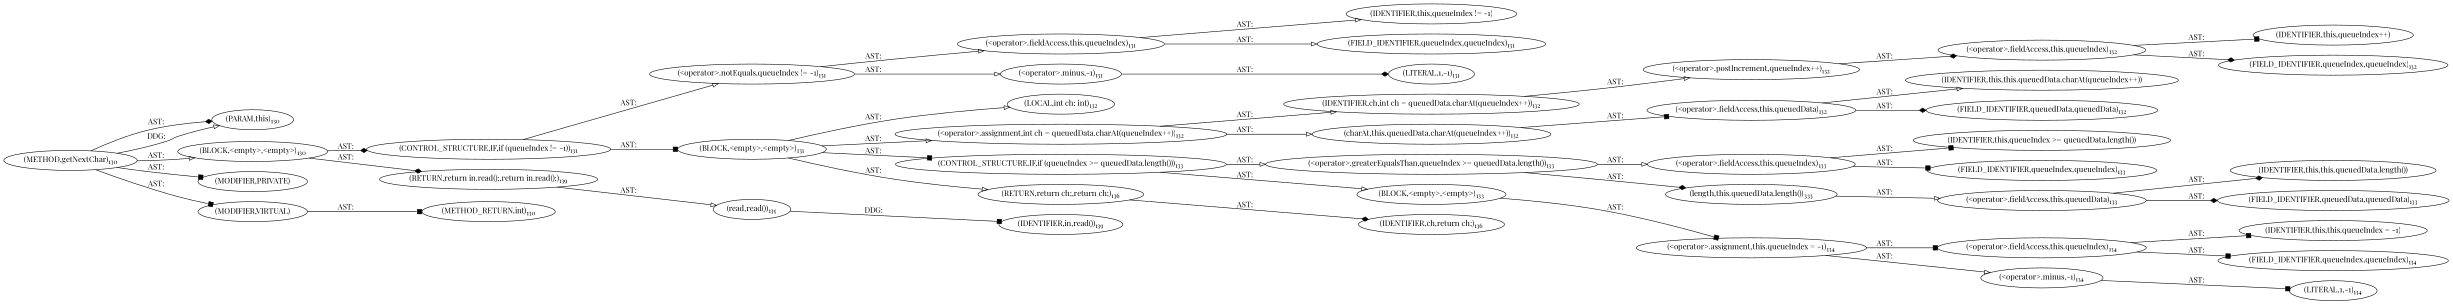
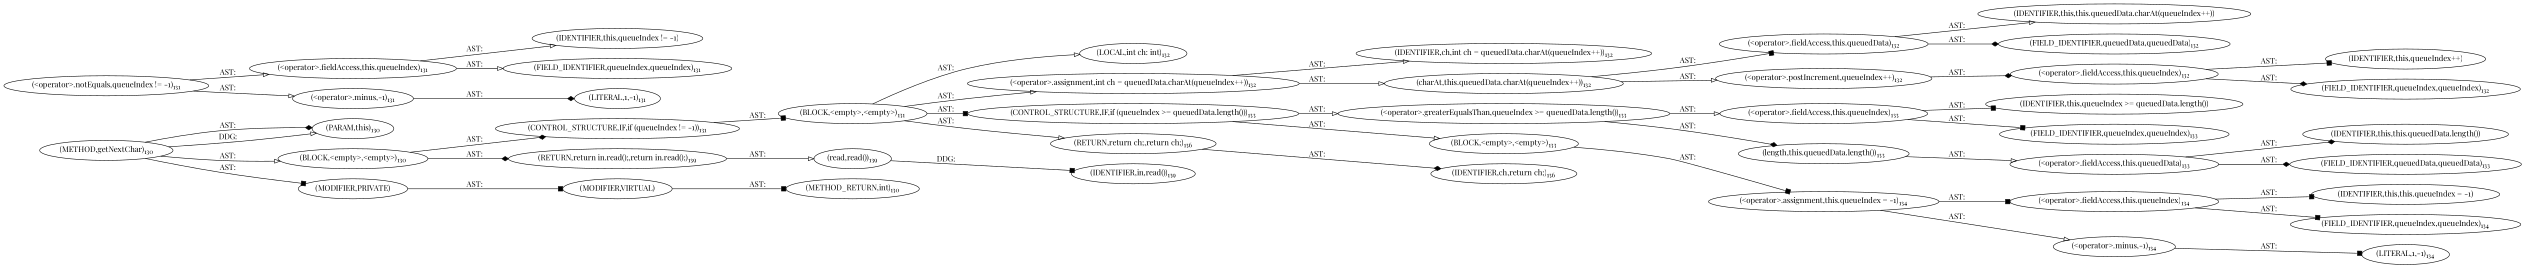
edge "(IDENTIFIER,ch,int ch = queuedData.charAt(queueIndex++))" -> "(<operator>.postIncrement,queueIndex++)": now "(charAt,this.queuedData.charAt(queueIndex++))" -> "(<operator>.postIncrement,queueIndex++)"
edge "(CONTROL_STRUCTURE,IF,if (queueIndex != -1))" -> "(<operator>.notEquals,queueIndex != -1)": removed, label "AST:"
edge "(METHOD,getNextChar)" -> "(MODIFIER,VIRTUAL)": now "(MODIFIER,PRIVATE)" -> "(MODIFIER,VIRTUAL)"
node "(length,this.queuedData.length())": text "333" -> "133"
